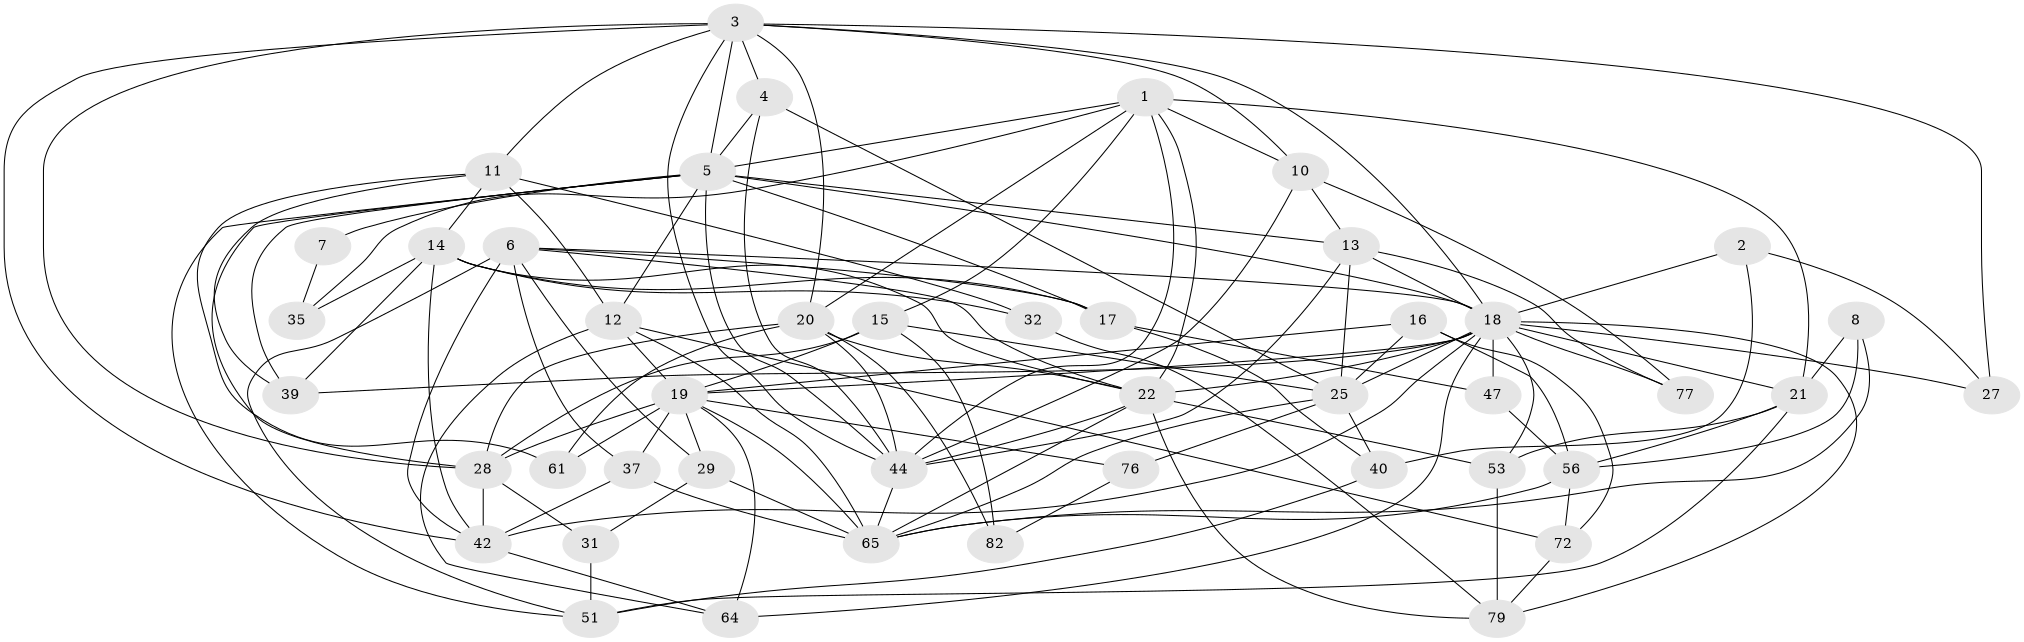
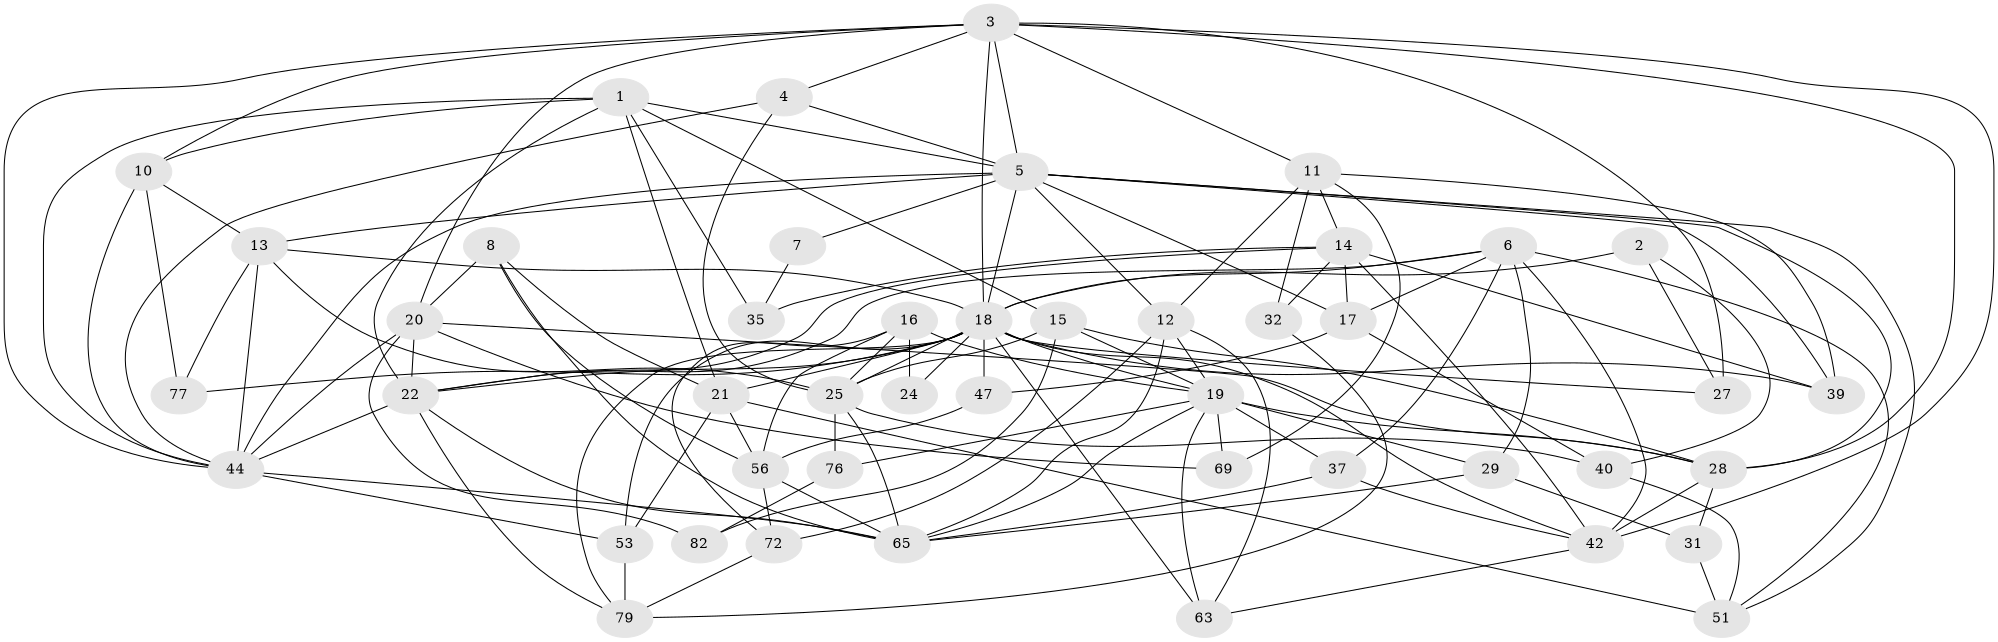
edge "1" -- "20": now "8" -- "20"
node "24": added
edge "22" -- "53": now "44" -- "53"
node "61": label "61" -> "69"
node "64": label "64" -> "63"
